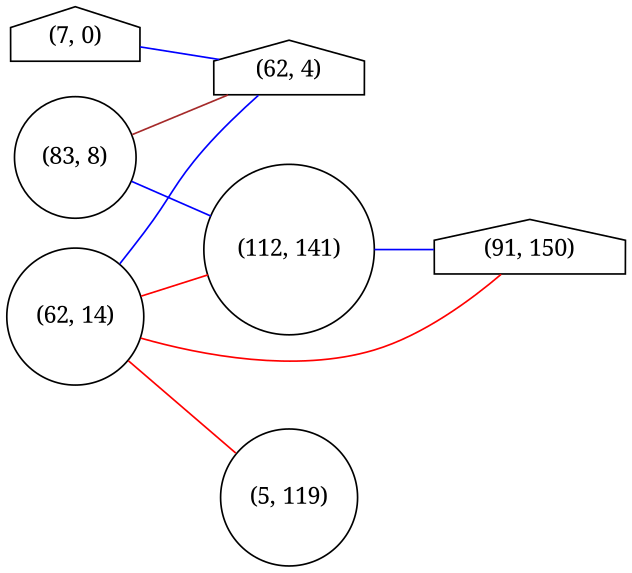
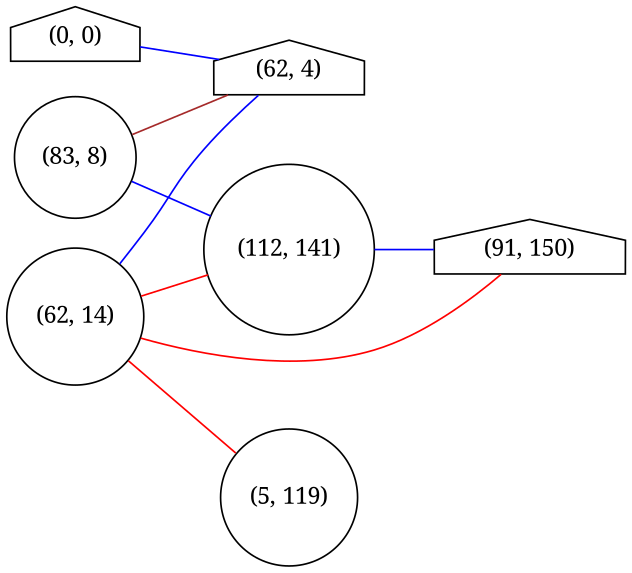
node "(7, 0)": label "(7, 0)" -> "(0, 0)"
